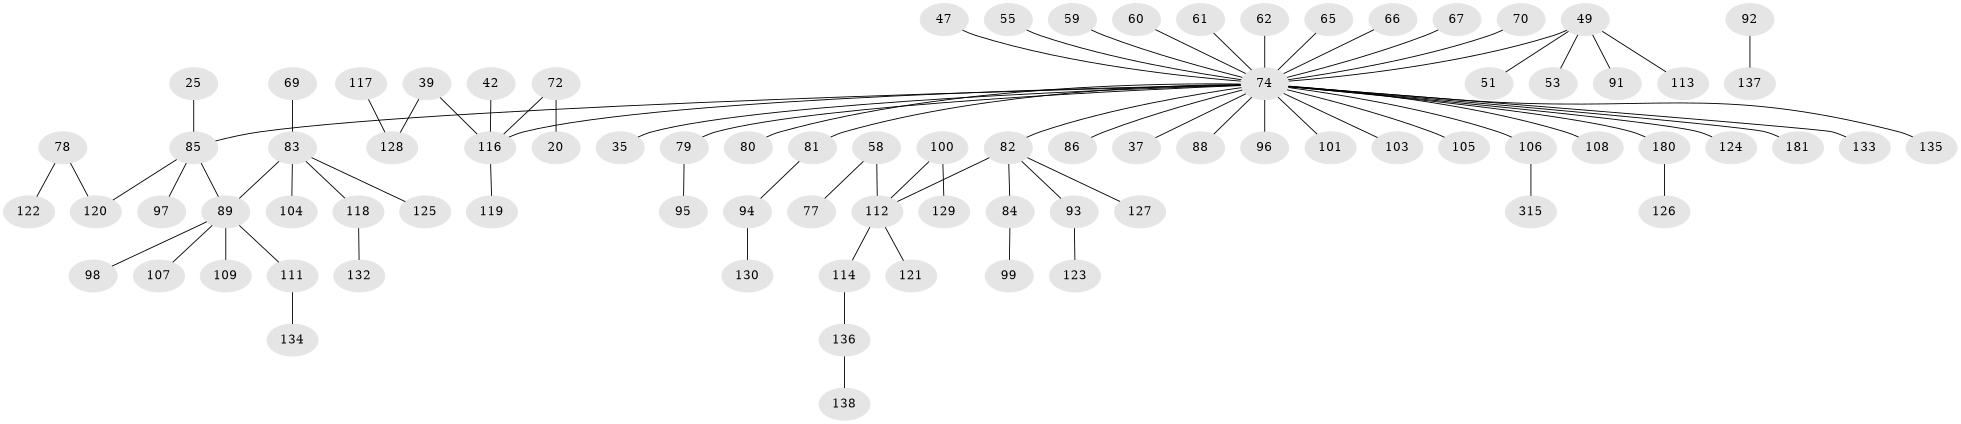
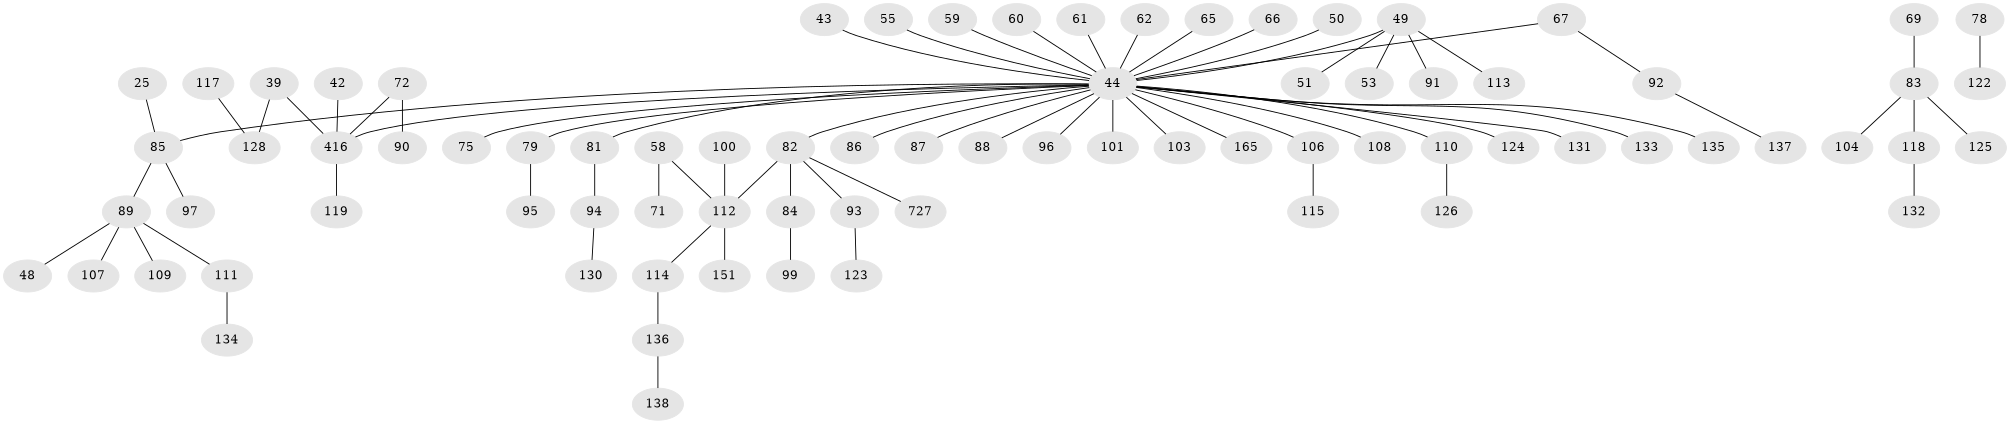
node "47": label "47" -> "43"
node "70": label "70" -> "50"
edge "67" -- "92": added
node "74": label "74" -> "44"
node "116": label "116" -> "416"
node "20": label "20" -> "90"
node "35": label "35" -> "75"
node "80": removed
node "37": label "37" -> "87"
node "105": label "105" -> "165"
node "180": label "180" -> "110"
node "181": label "181" -> "131"
edge "83" -- "89": removed
node "120": removed
node "77": label "77" -> "71"
node "129": removed
node "127": label "127" -> "727"
node "315": label "315" -> "115"
node "98": label "98" -> "48"
node "121": label "121" -> "151"
